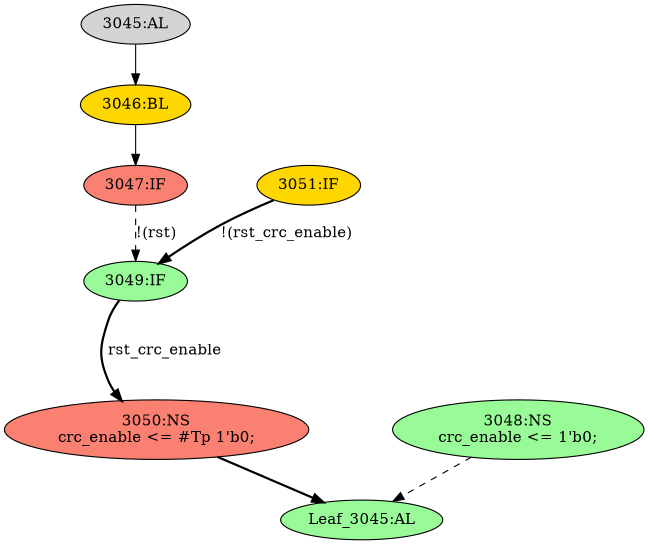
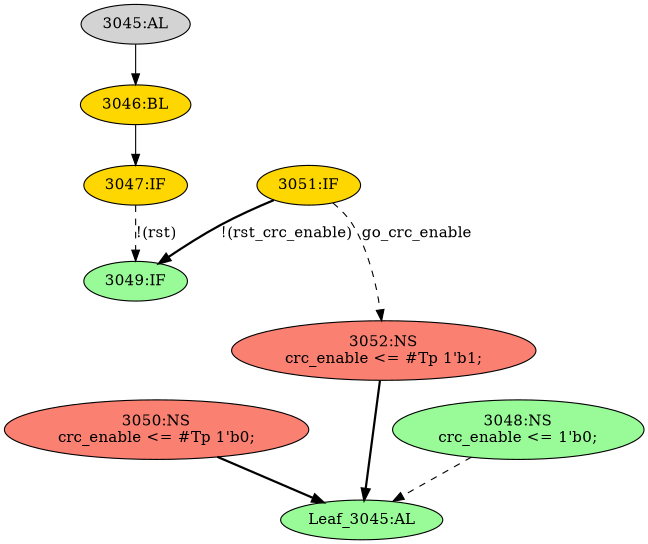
node "3047:IF": fillcolor salmon -> gold
edge "3049:IF" -> "3050:NS crc_enable <= #Tp 1'b0;": removed, label "rst_crc_enable"
node "3052:NS crc_enable <= #Tp 1'b1;": added
